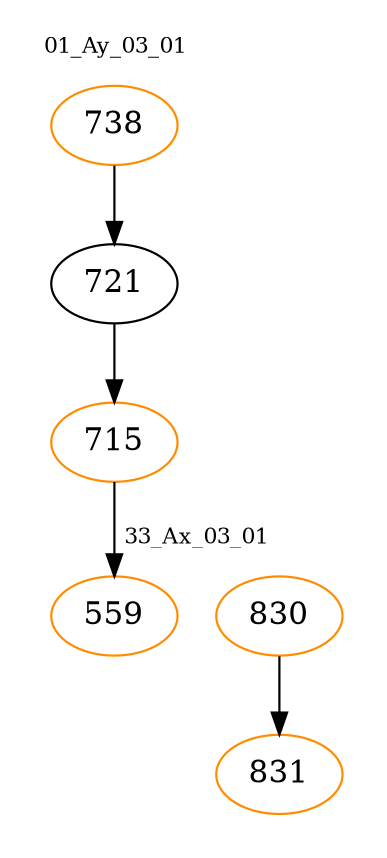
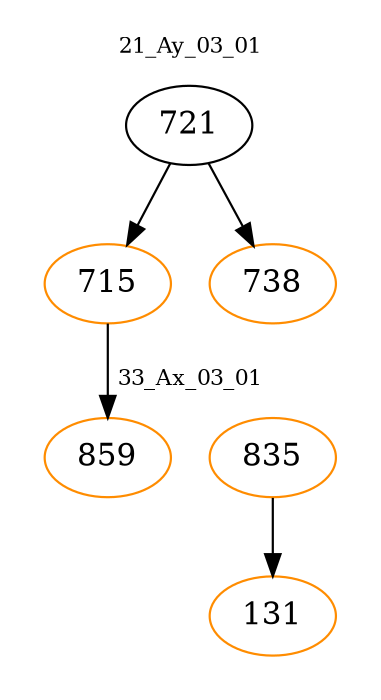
cluster "01_Ay_03_01": label "01_Ay_03_01" -> "21_Ay_03_01"
edge "738" -> "721": reversed
node "559": label "559" -> "859"
node "830": label "830" -> "835"
node "831": label "831" -> "131"
